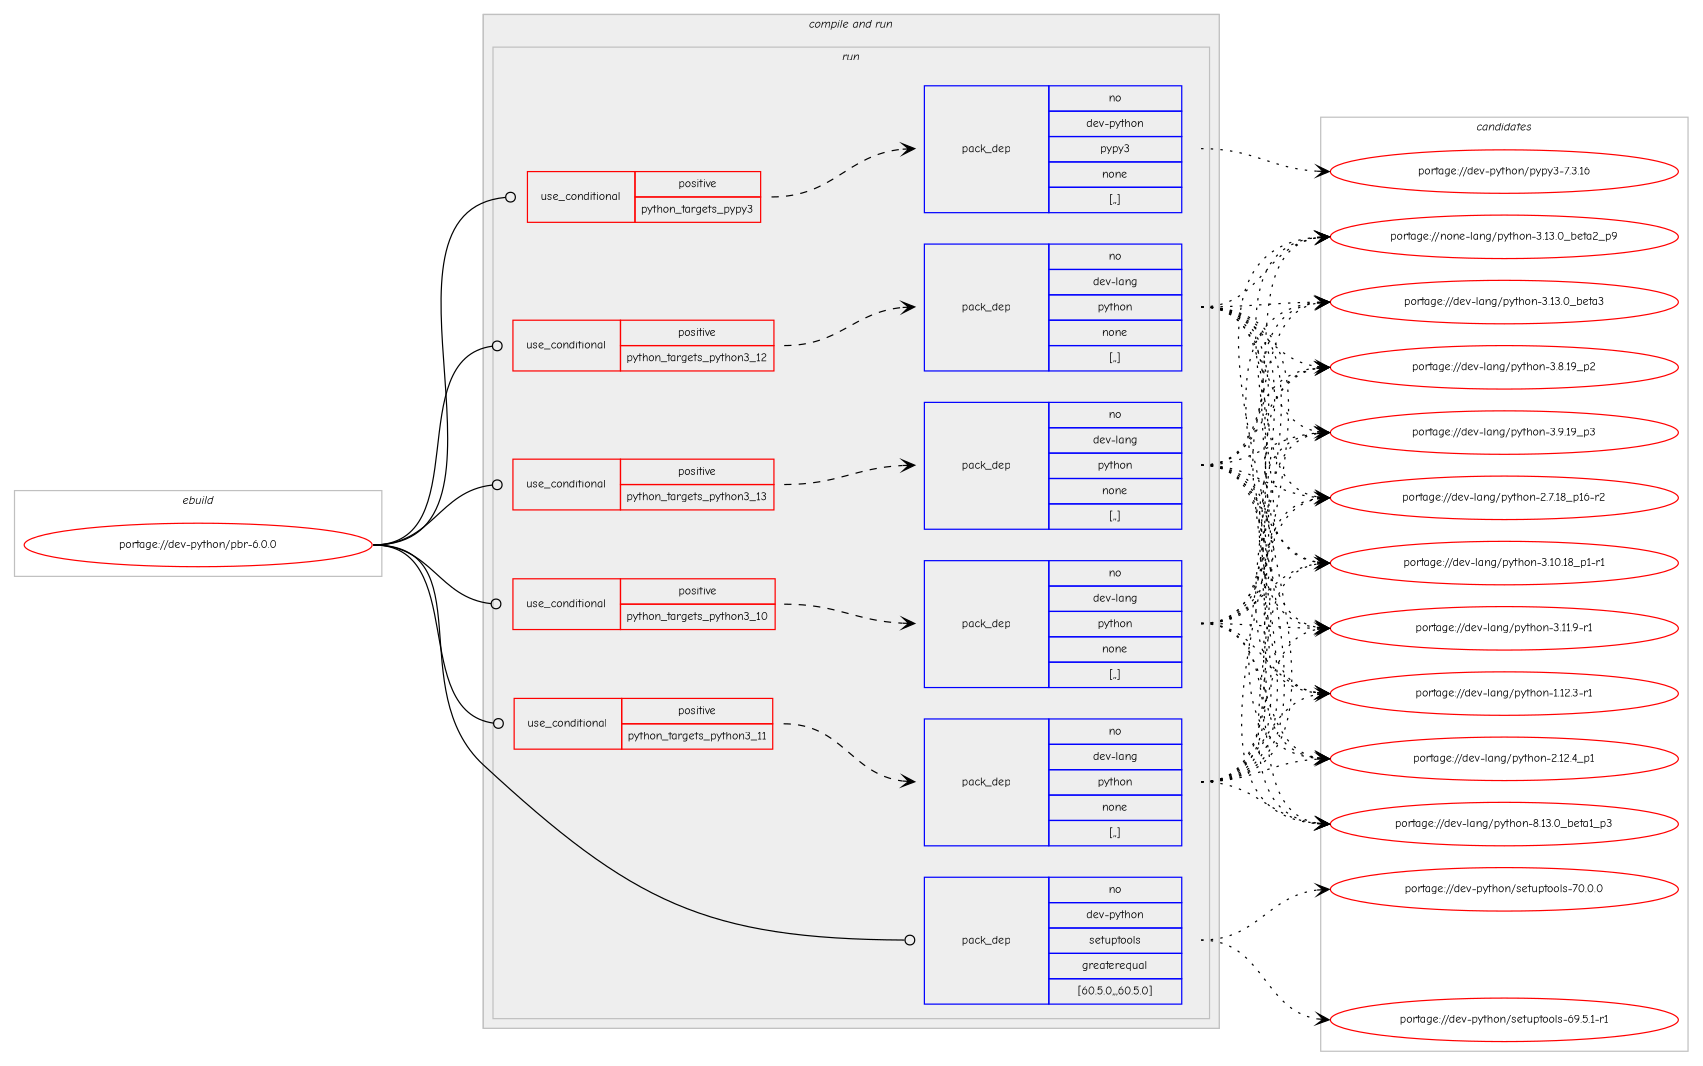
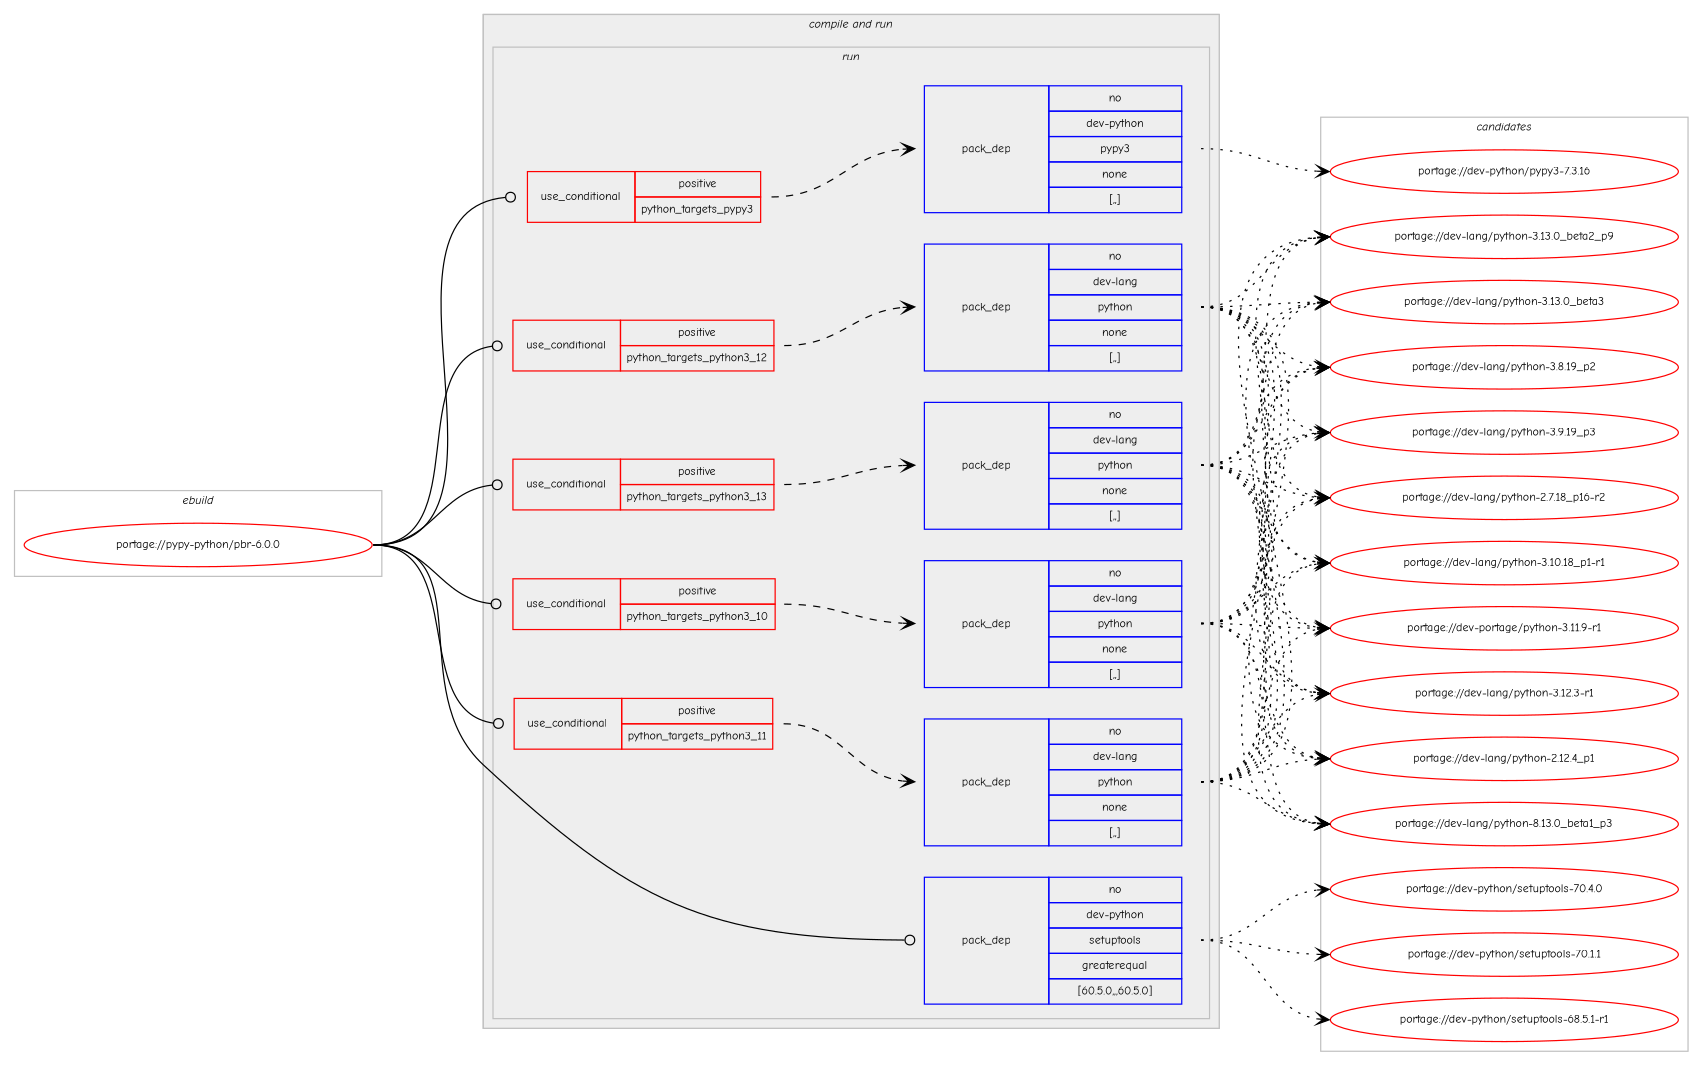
node "portage://none-lang/python-3.13.0_beta2_p9": label "portage://none-lang/python-3.13.0_beta2_p9" -> "portage://dev-lang/python-3.13.0_beta2_p9"
node "portage://dev-python/pbr-6.0.0": label "portage://dev-python/pbr-6.0.0" -> "portage://pypy-python/pbr-6.0.0"
node "portage://dev-lang/python-3.11.9-r1": label "portage://dev-lang/python-3.11.9-r1" -> "portage://dev-portage/python-3.11.9-r1"
node "portage://dev-lang/python-1.12.3-r1": label "portage://dev-lang/python-1.12.3-r1" -> "portage://dev-lang/python-3.12.3-r1"
node "portage://dev-python/setuptools-70.0.0": label "portage://dev-python/setuptools-70.0.0" -> "portage://dev-python/setuptools-70.4.0"
node "portage://dev-python/setuptools-70.1.1": added
node "portage://dev-python/setuptools-69.5.1-r1": label "portage://dev-python/setuptools-69.5.1-r1" -> "portage://dev-python/setuptools-68.5.1-r1"
